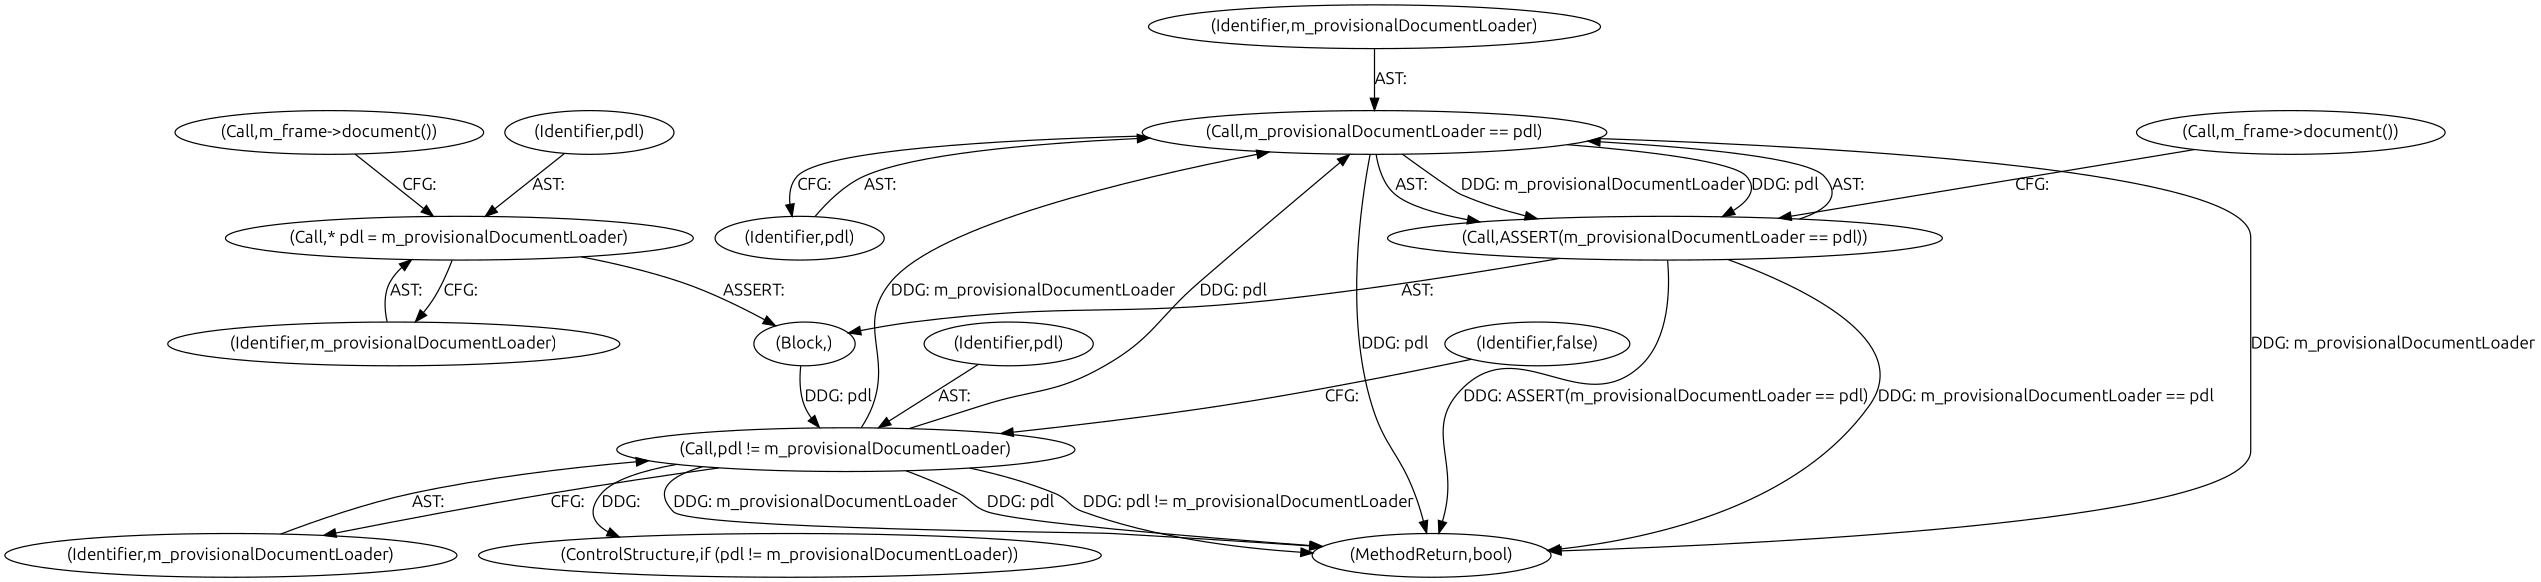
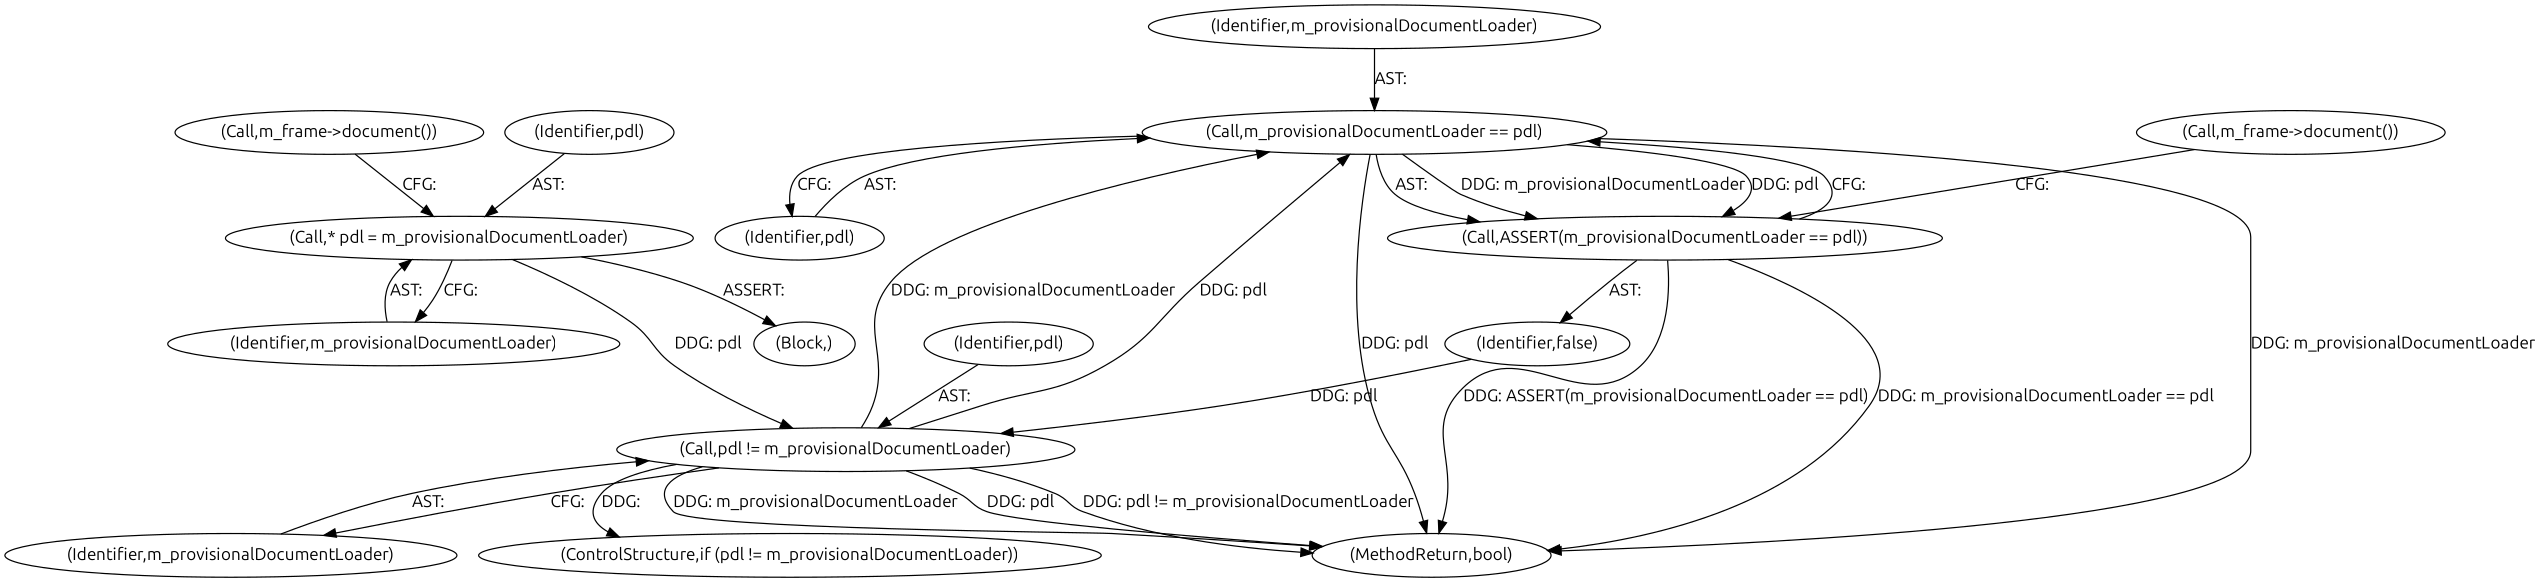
edge "(Call,ASSERT(m_provisionalDocumentLoader == pdl))" -> "(Call,m_provisionalDocumentLoader == pdl)": label "AST: " -> "CFG: "
edge "(Call,ASSERT(m_provisionalDocumentLoader == pdl))" -> "(Block,)": now "(Call,ASSERT(m_provisionalDocumentLoader == pdl))" -> "(Identifier,false)"
edge "(Block,)" -> "(Call,pdl != m_provisionalDocumentLoader)": now "(Call,* pdl = m_provisionalDocumentLoader)" -> "(Call,pdl != m_provisionalDocumentLoader)"
edge "(Identifier,false)" -> "(Call,pdl != m_provisionalDocumentLoader)": label "CFG: " -> "DDG: pdl"
